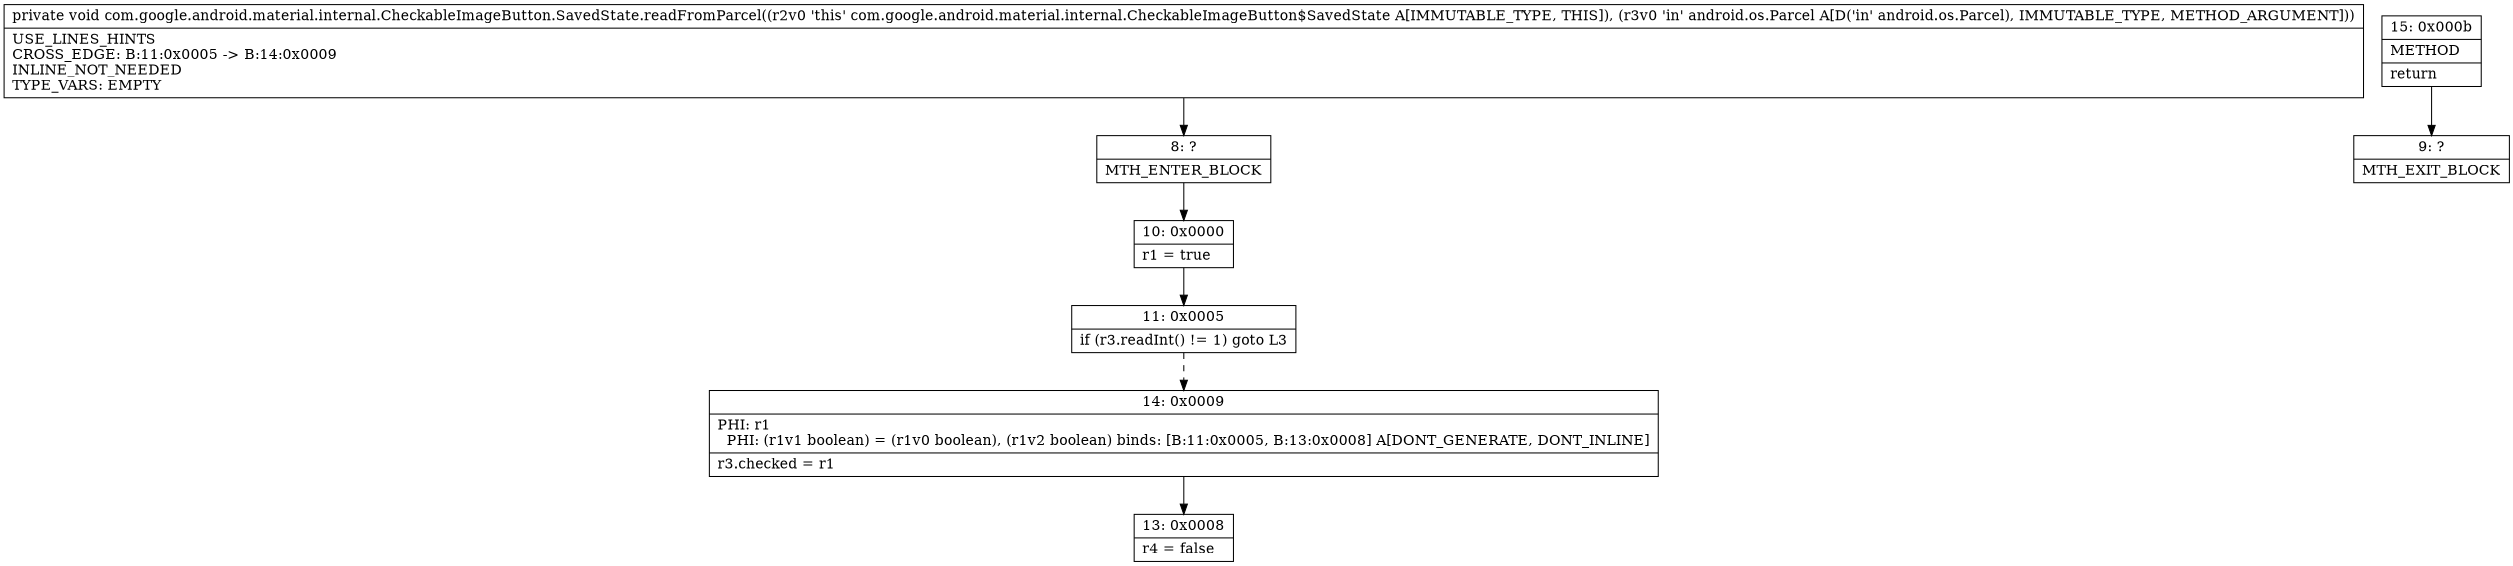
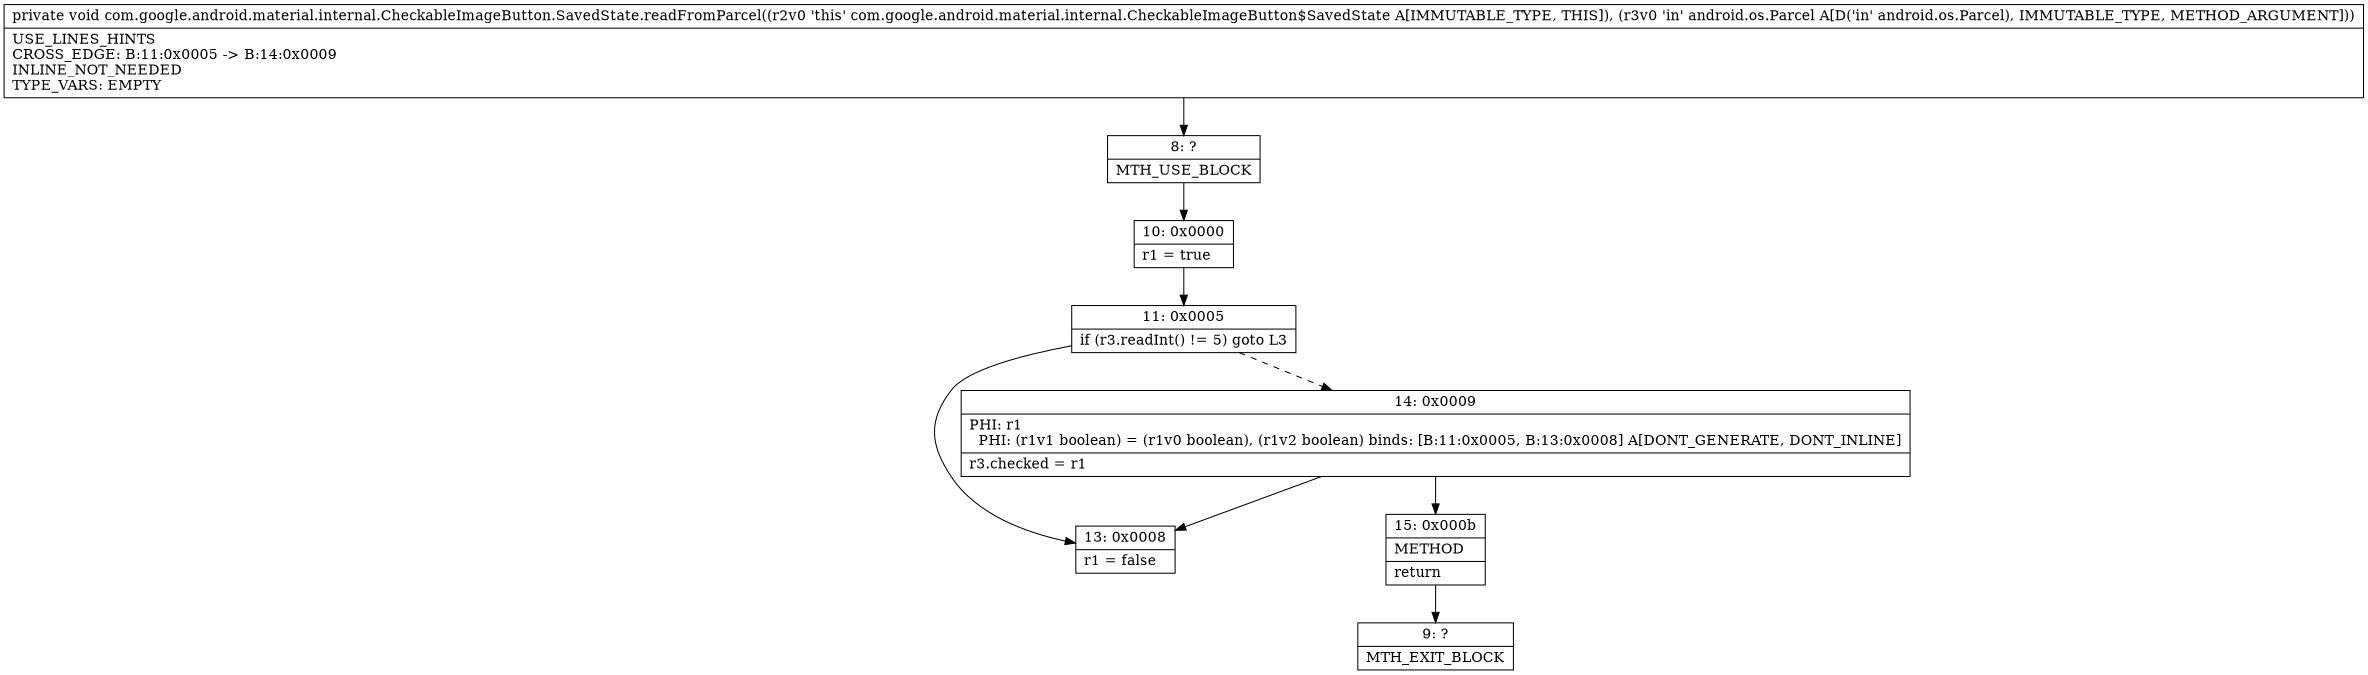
node "8: ?": text "MTH_ENTER_BLOCK" -> "MTH_USE_BLOCK"
node "11: 0x0005": text "if (r3.readInt() != 1) goto L3" -> "if (r3.readInt() != 5) goto L3"
edge "11: 0x0005" -> "13: 0x0008": added
edge "14: 0x0009" -> "15: 0x000b": added
node "13: 0x0008": text "r4 = false" -> "r1 = false"
